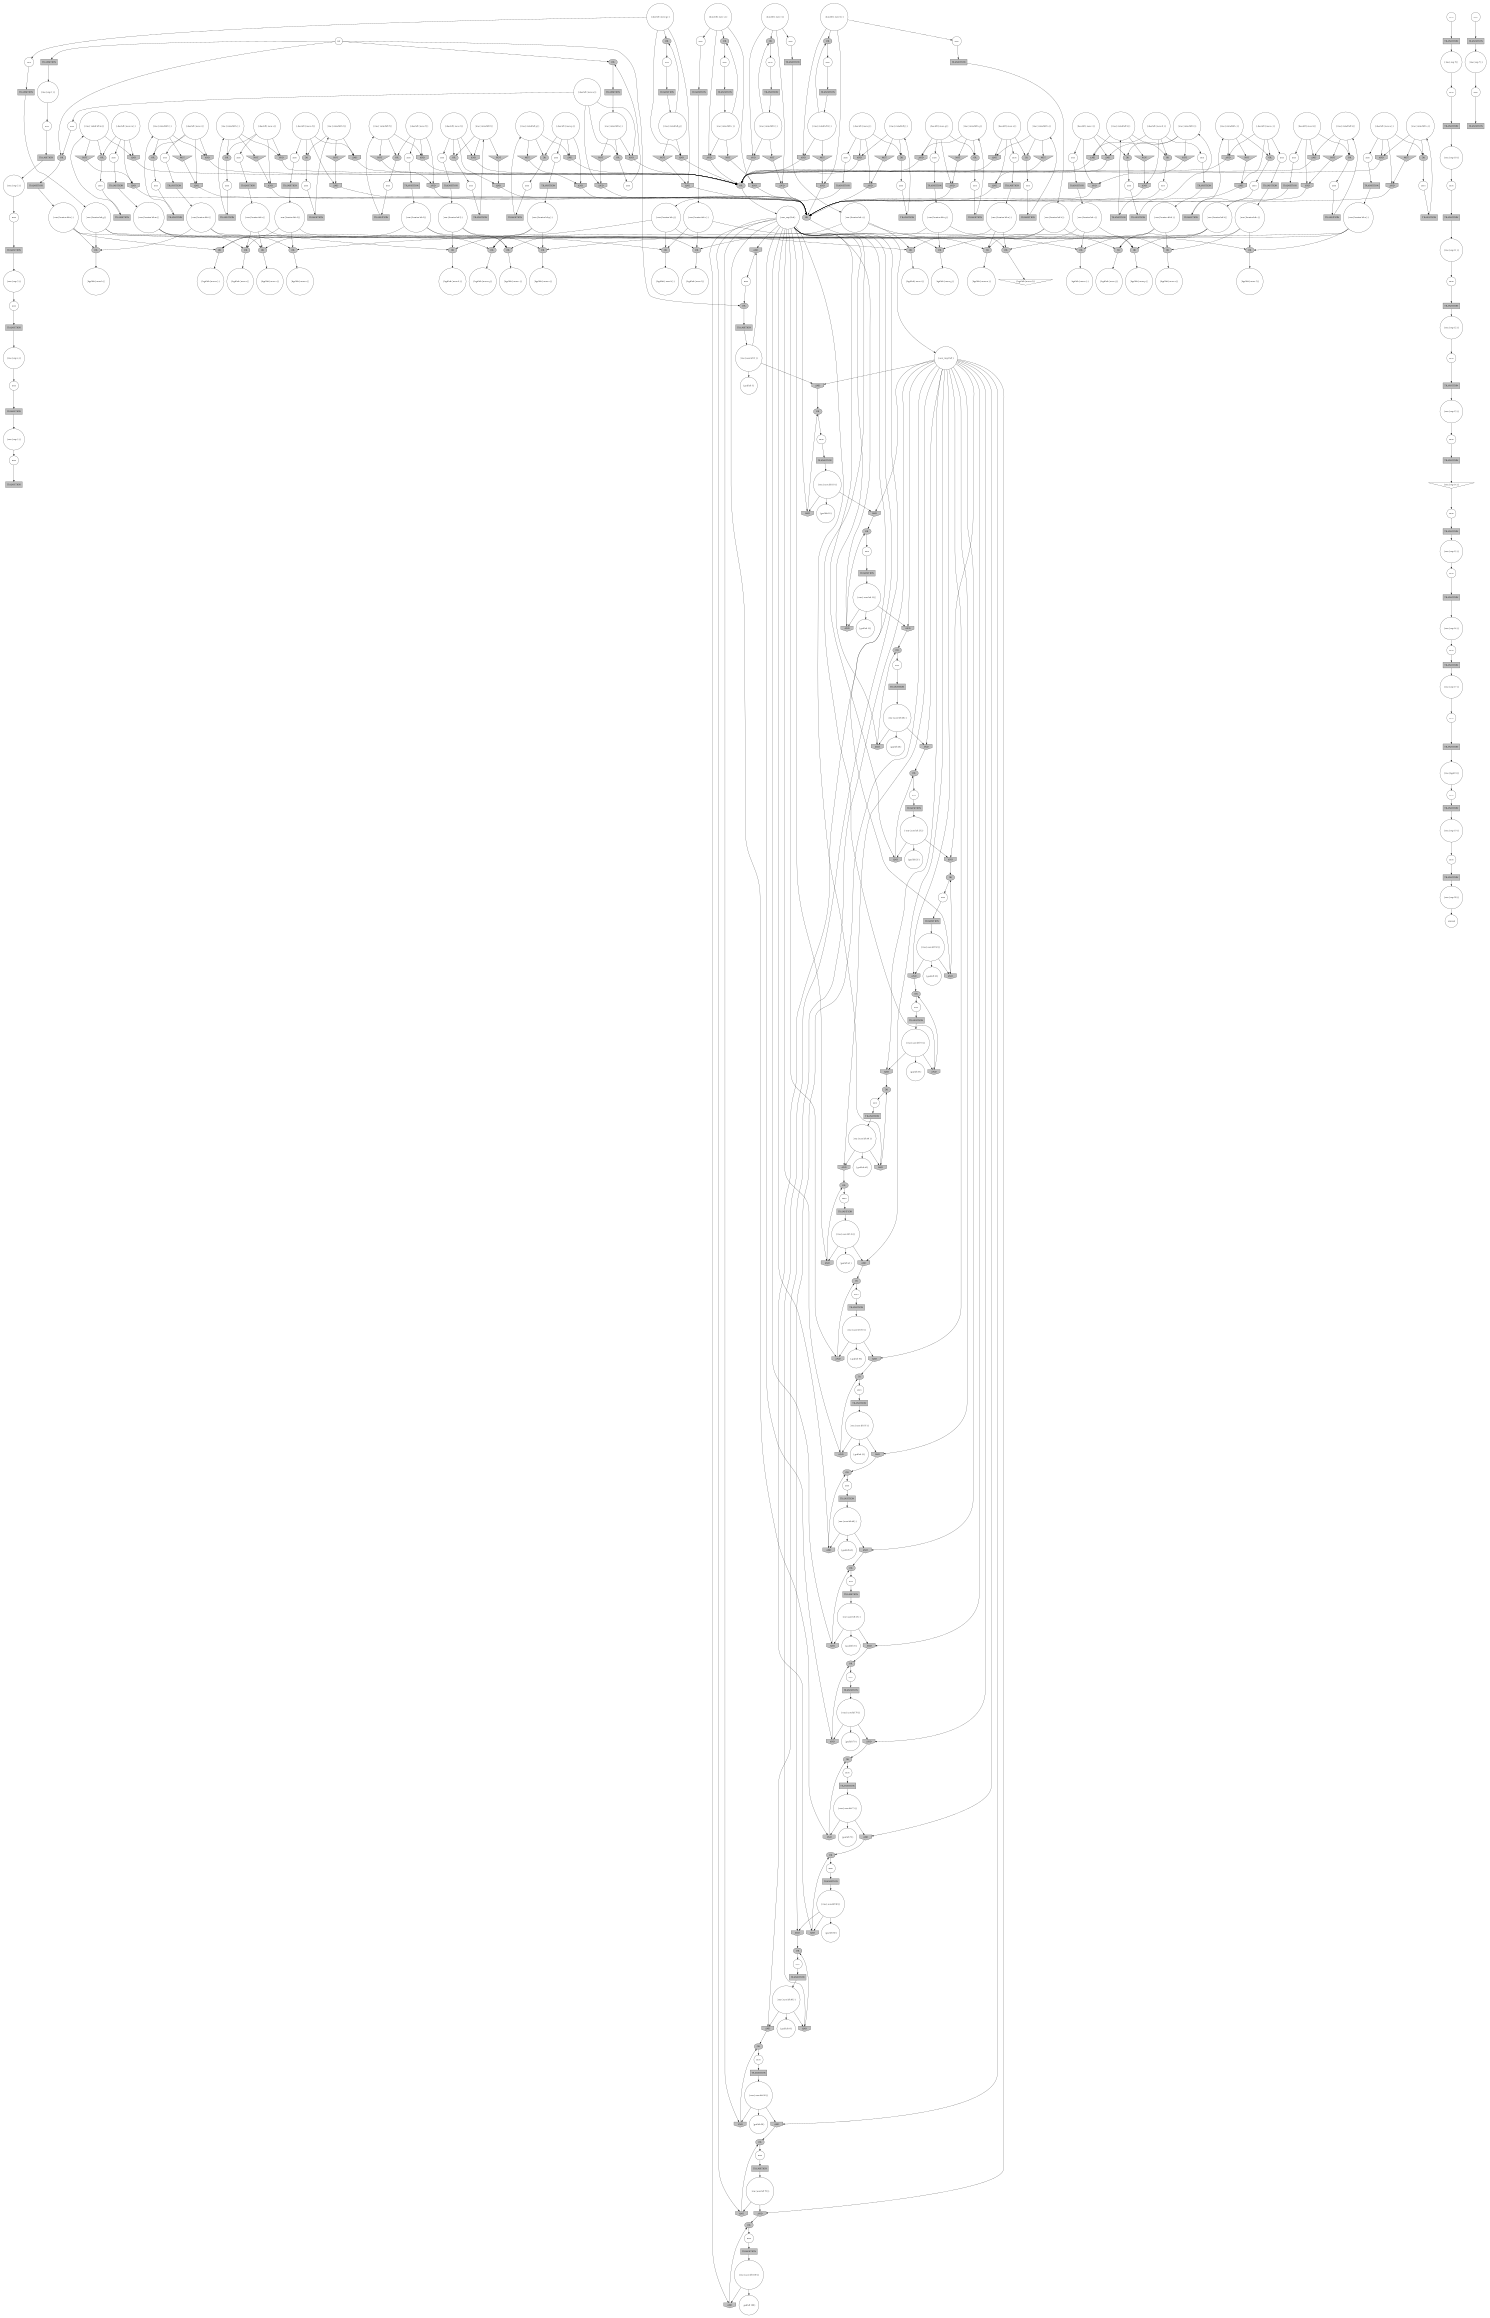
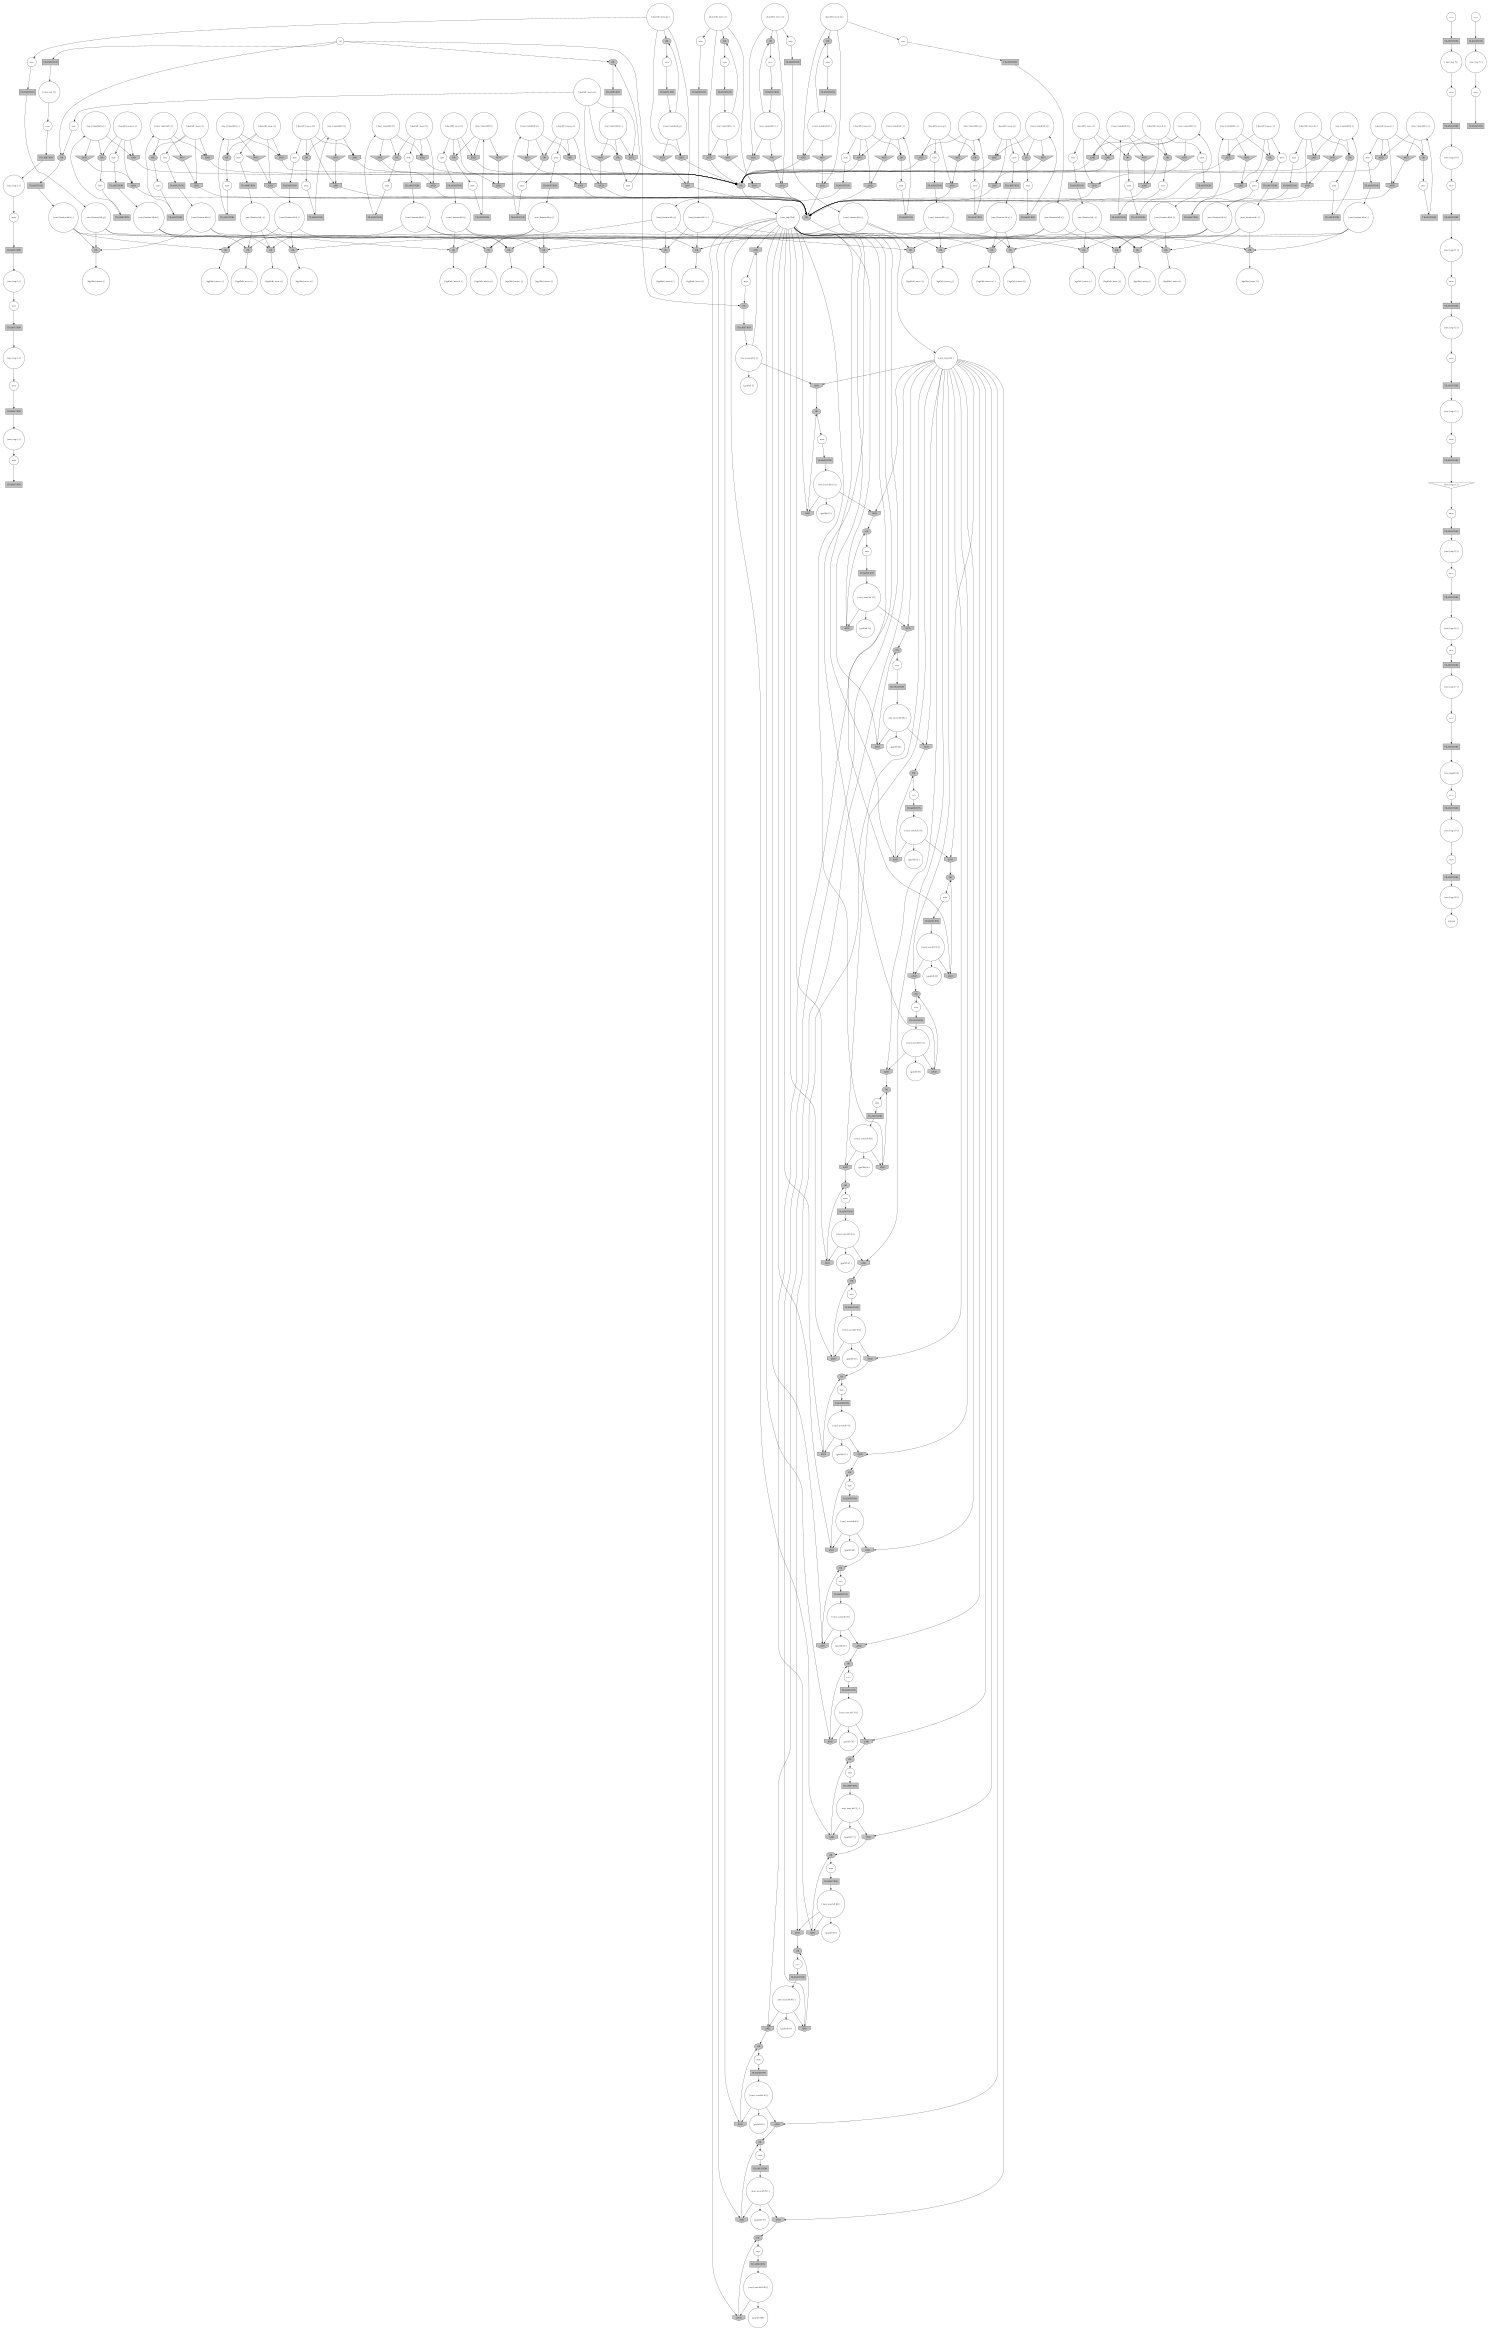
node "( legal left ( move d ) )": shape invtriangle -> circle
node "( goal left 95 )": added
